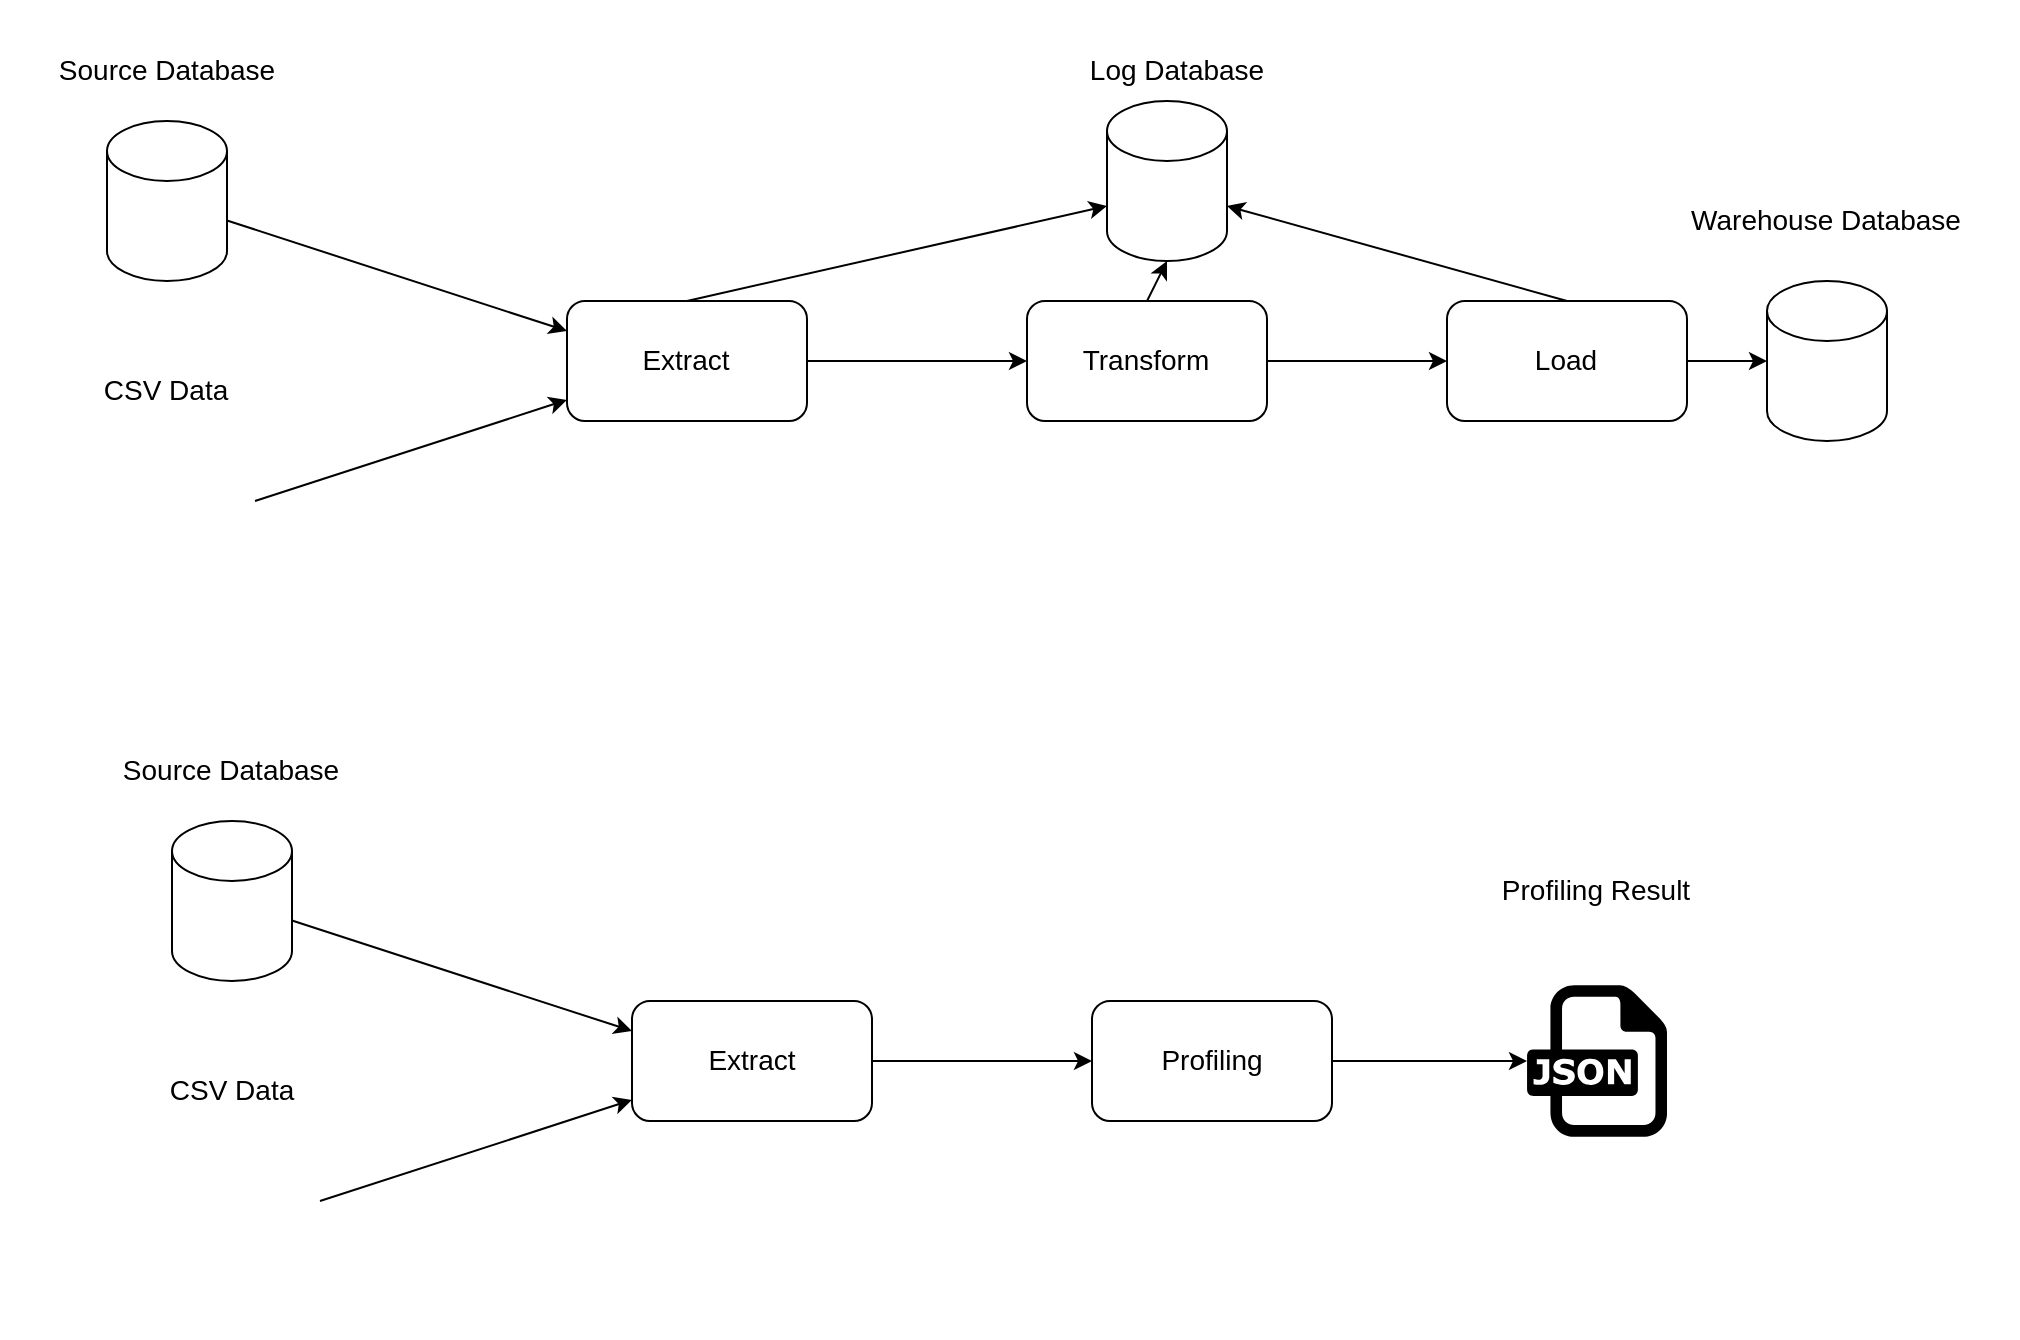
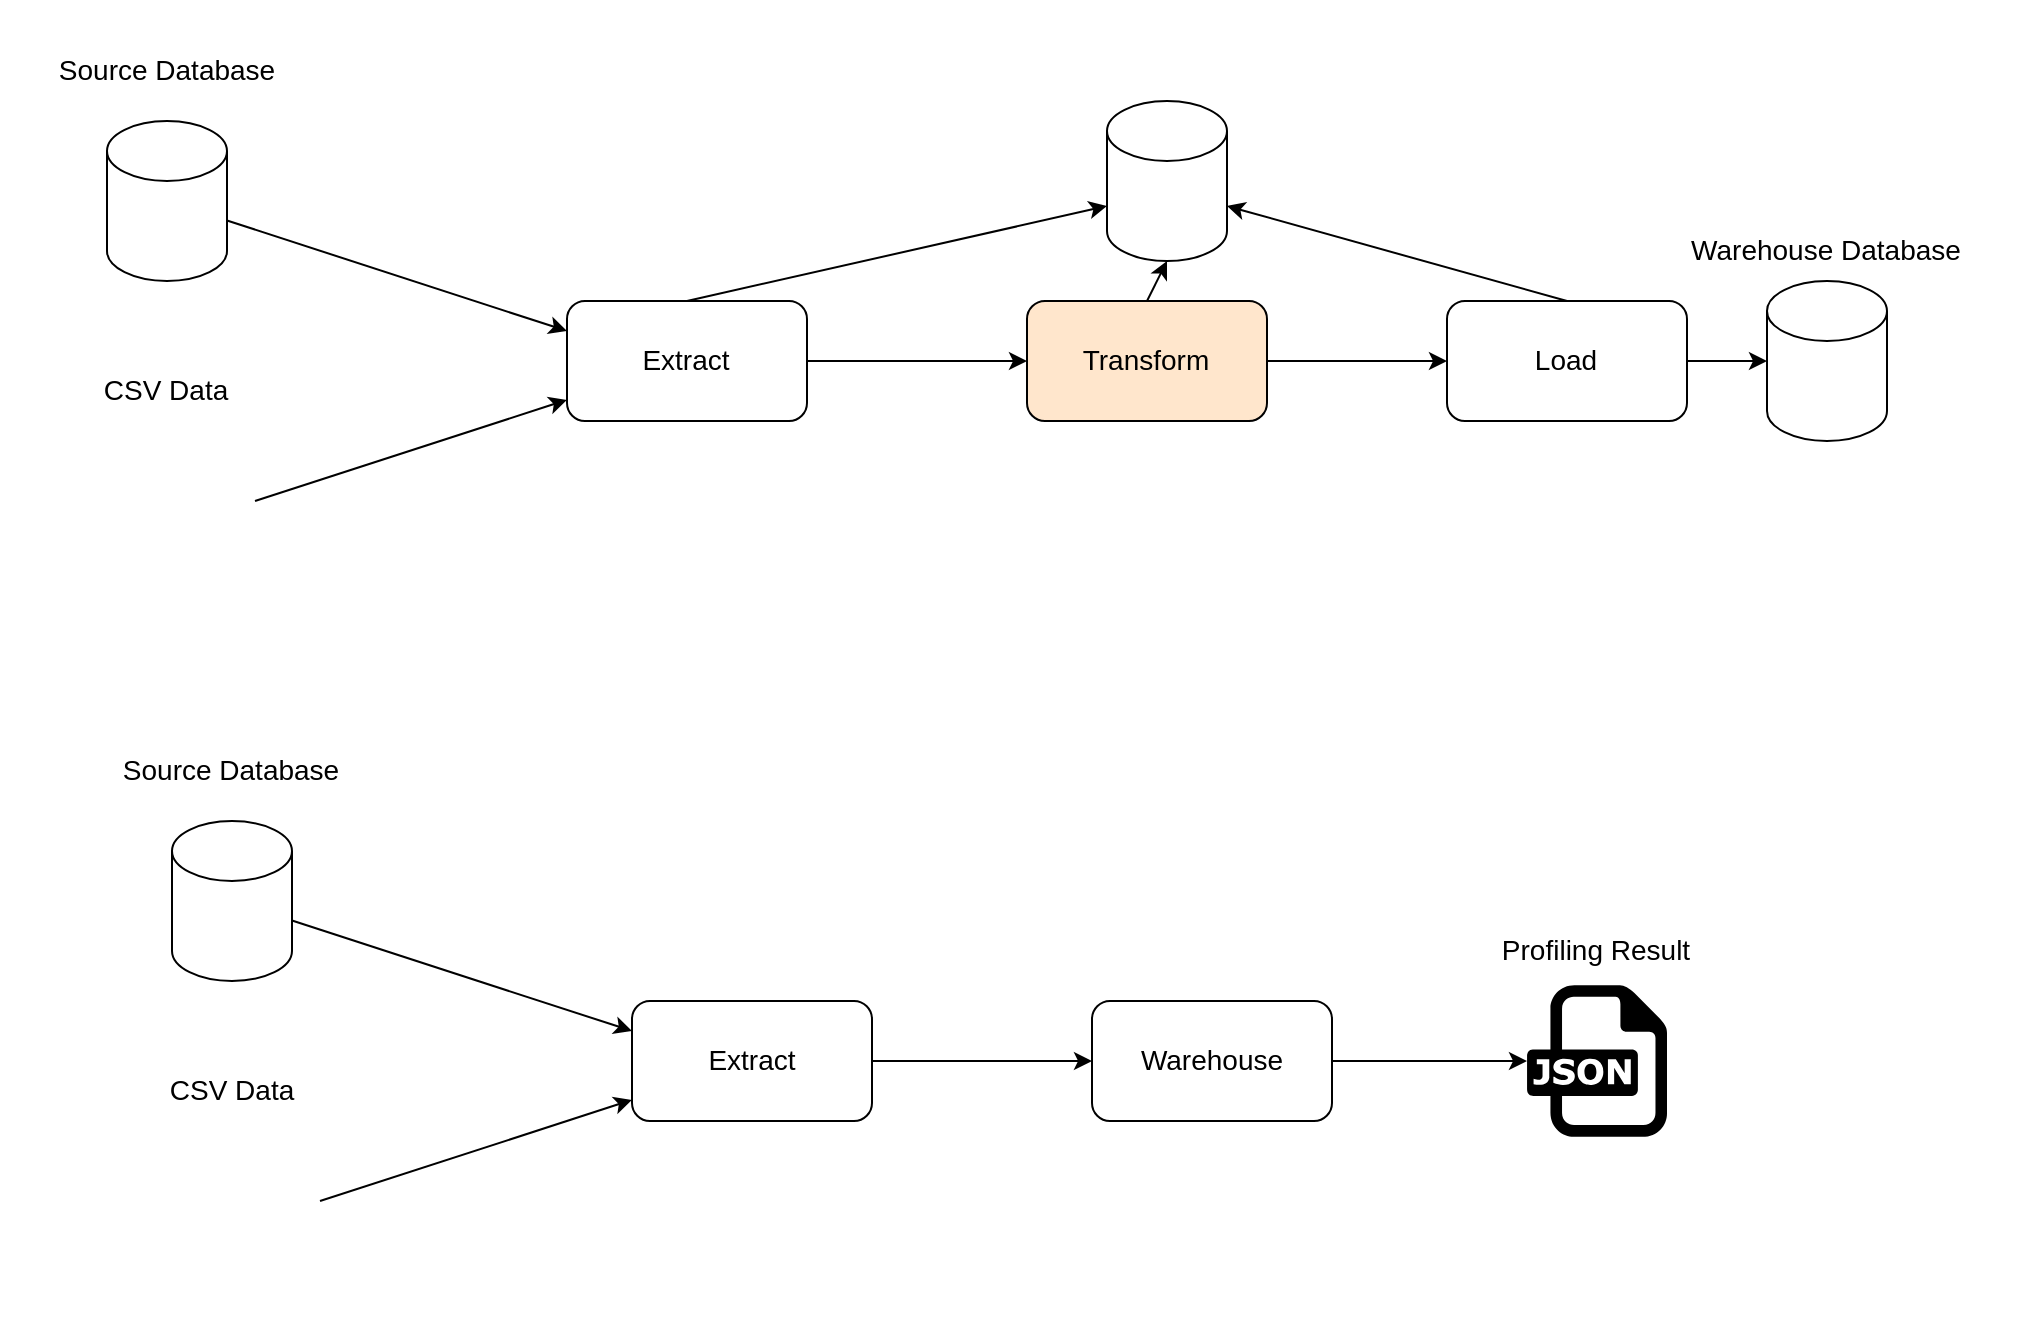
node "Log Database": removed
node "Warehouse Database": moved (1827, 221) -> (1827, 251)
node "Transform": fillcolor #ffffff -> #ffe6cc
node "Profiling Result": moved (1597, 891) -> (1597, 951)
node "Profiling": label "Profiling" -> "Warehouse"
